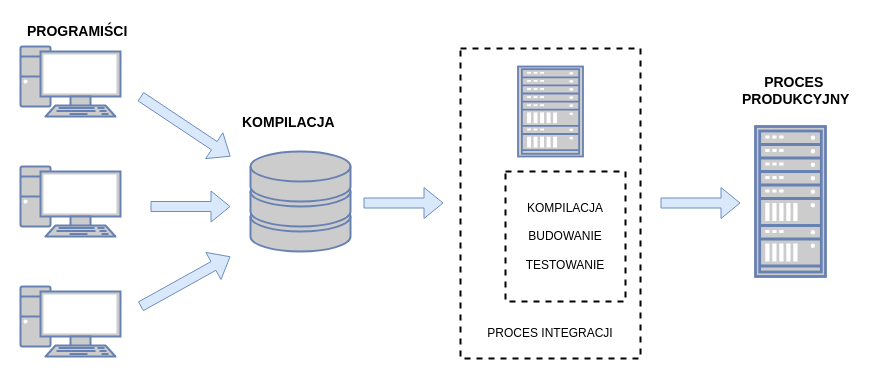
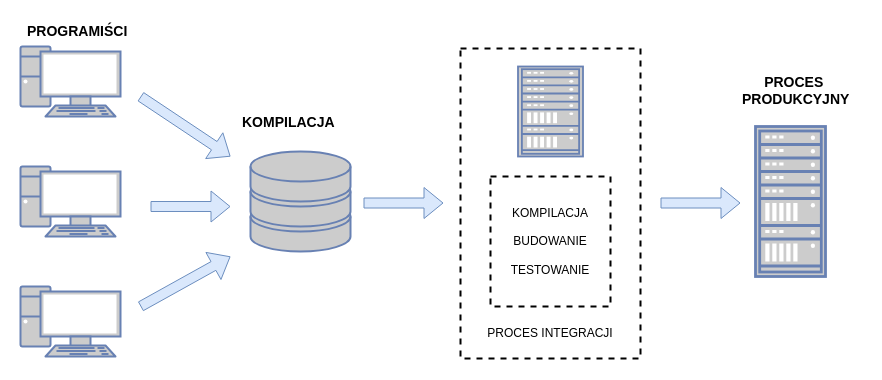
node "KOMPILACJA BUDOWANIE TESTOWANIE": moved (566, 237) -> (551, 242)
